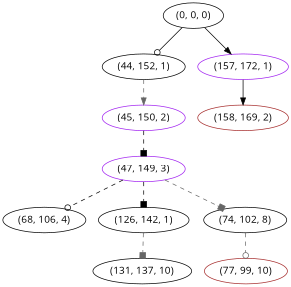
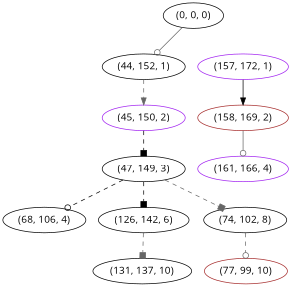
edge "(0, 0, 0)" -> "(157, 172, 1)": removed
edge "(0, 0, 0)" -> "(44, 152, 1)": color black -> gray40
node "(47, 149, 3)": color purple -> black
node "(161, 166, 4)": added
node "(126, 142, 1)": label "(126, 142, 1)" -> "(126, 142, 6)"
